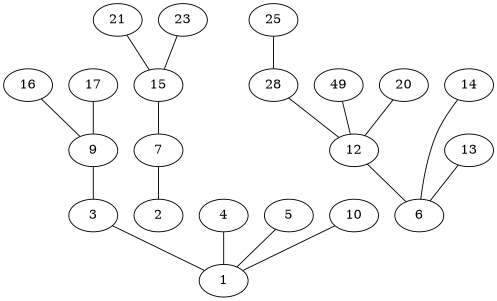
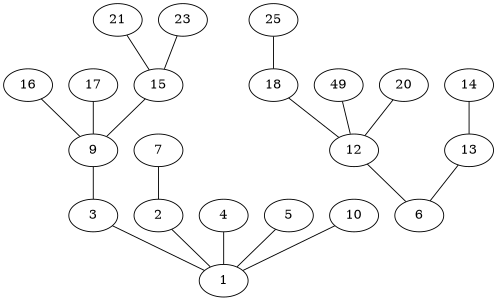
node "28": label "28" -> "18"
edge "15" -- "7": now "15" -- "9"
edge "14" -- "6": now "14" -- "13"
edge "2" -- "1": added
